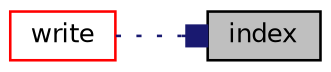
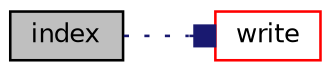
edge "write" -> "index": reversed
